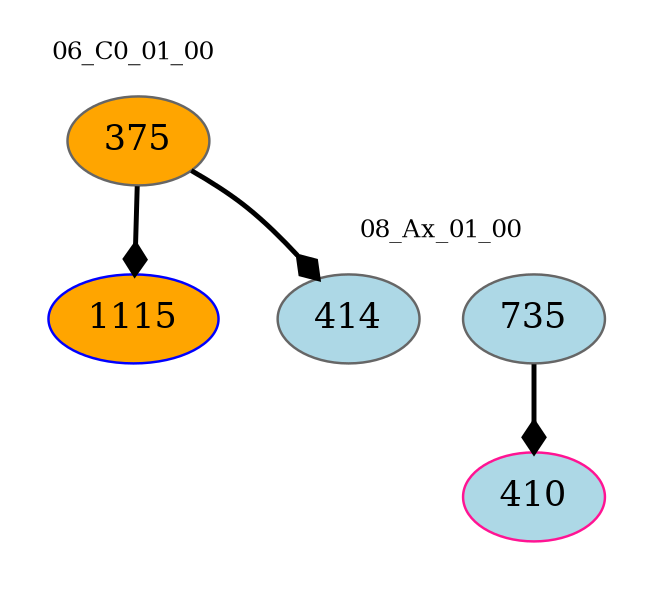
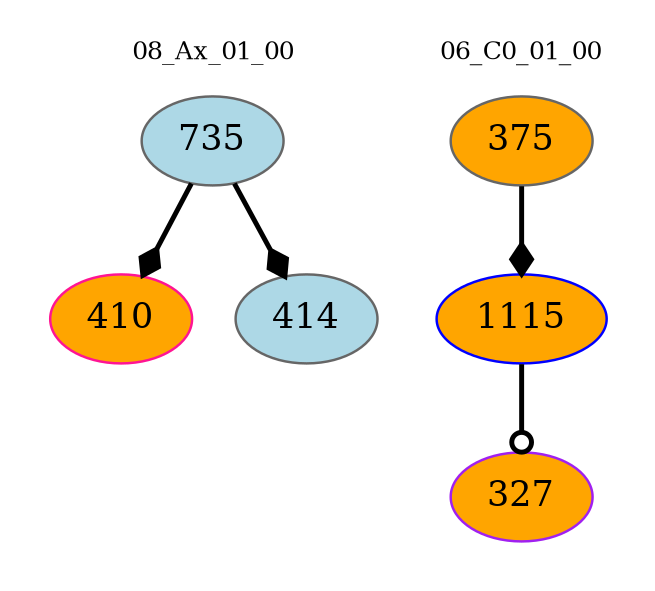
edge "375" -> "414": now "735" -> "414"
node "327": added
node "410": fillcolor lightblue -> orange
